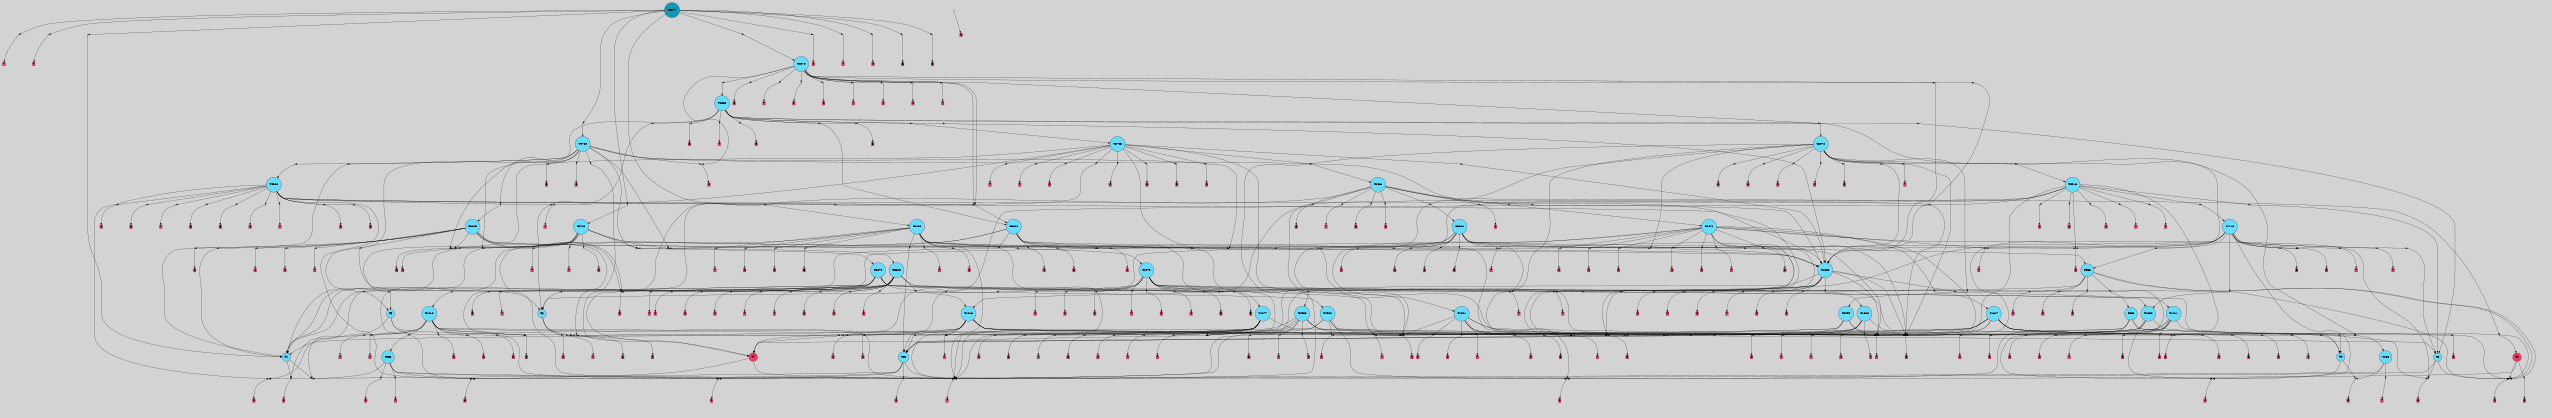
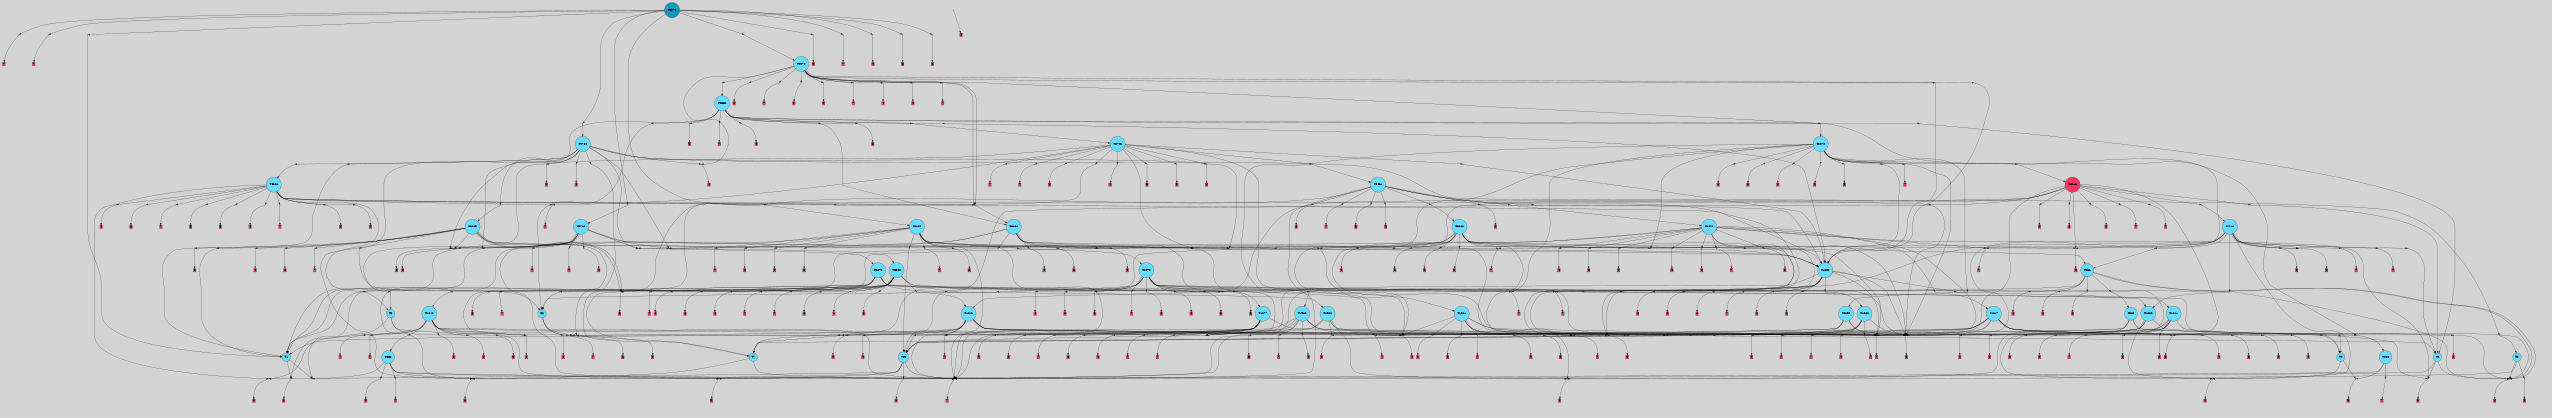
node "T2516": fillcolor #66ddff -> #ff3366
node "T7": fillcolor #ff3366 -> #66ddff
node "T2": fillcolor #ff3366 -> #66ddff
